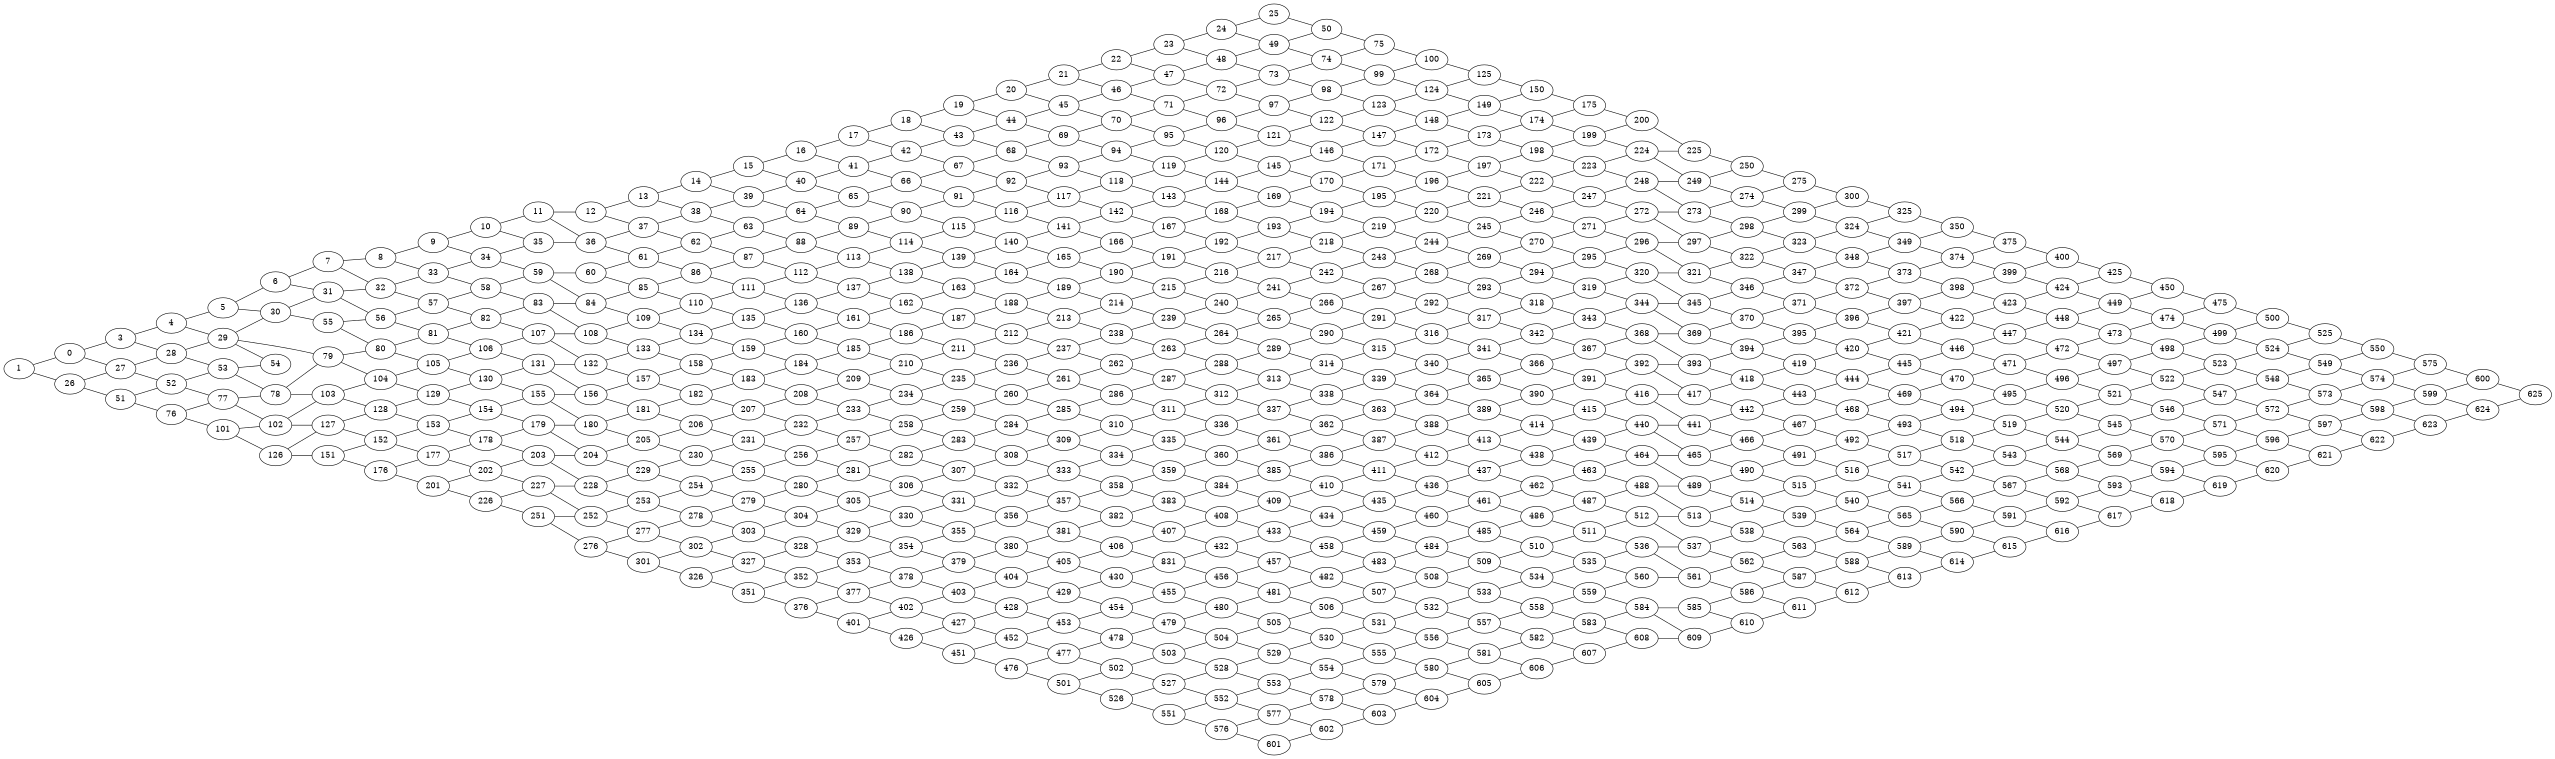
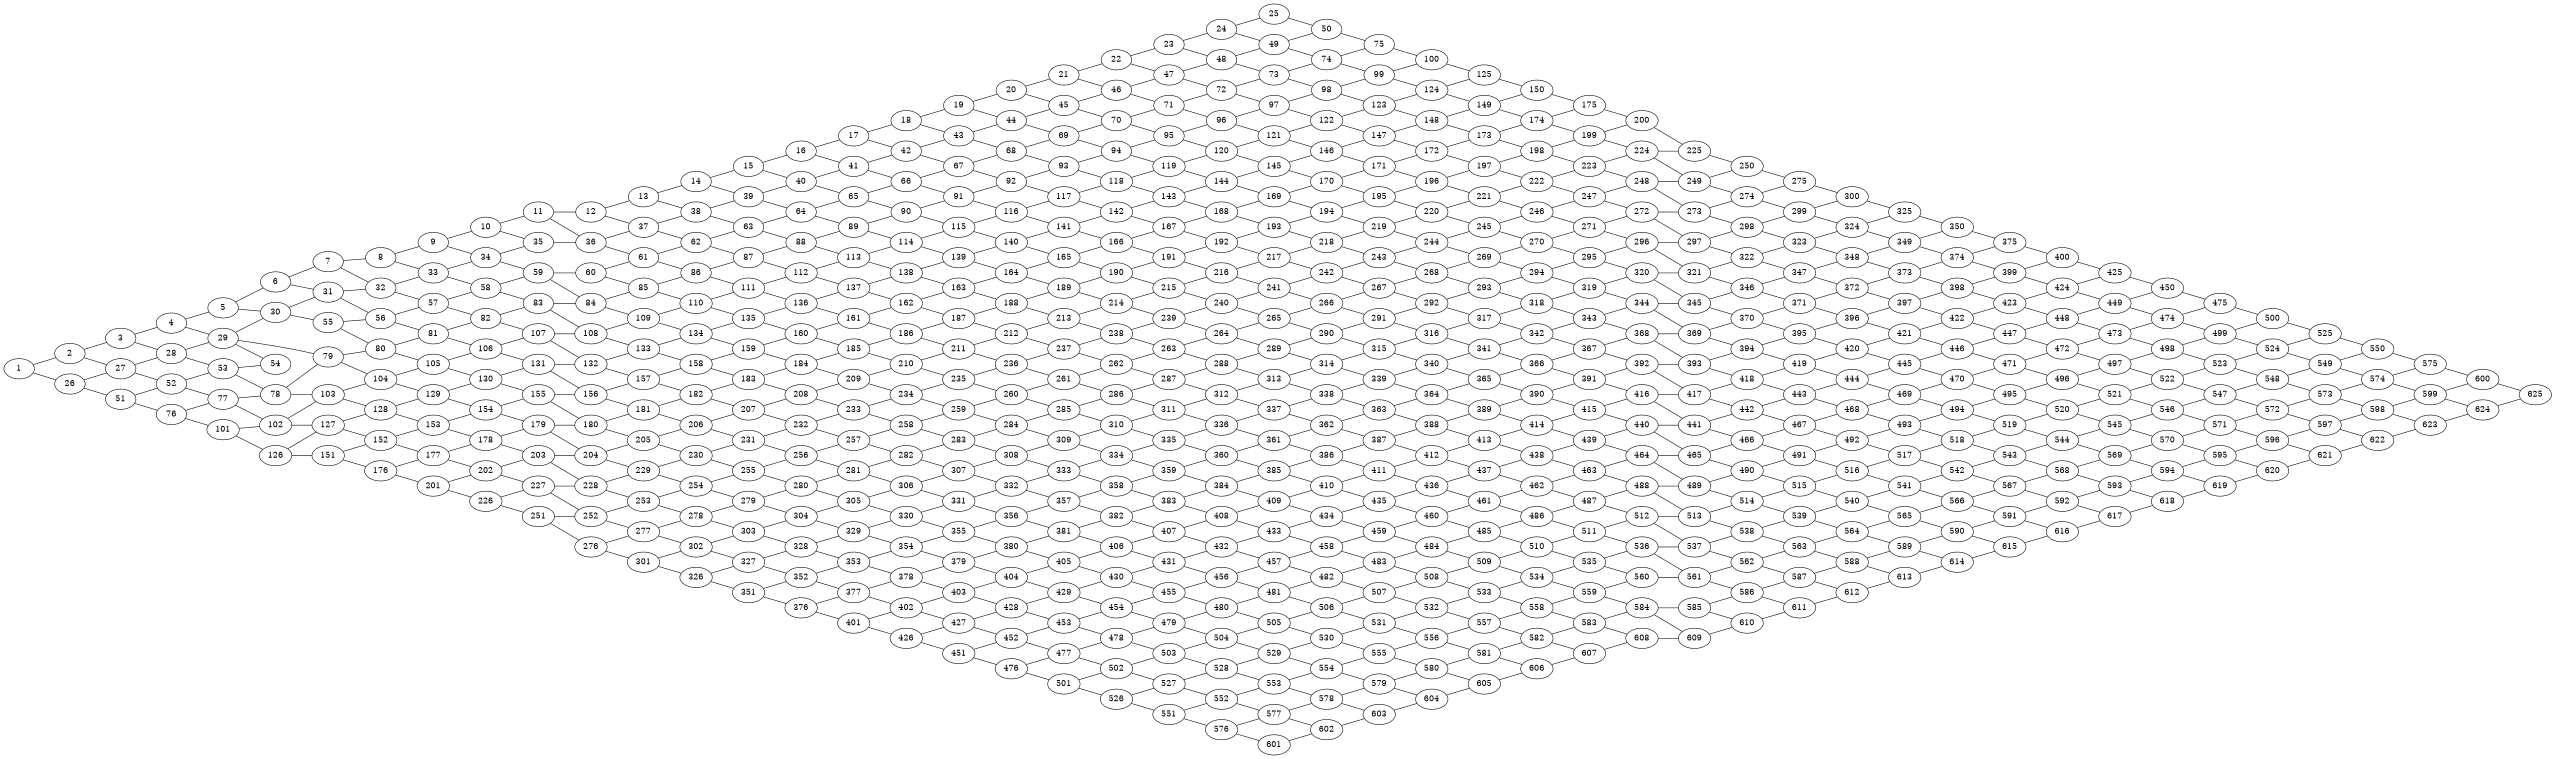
node "0": label "0" -> "2"
node "831": label "831" -> "431"
